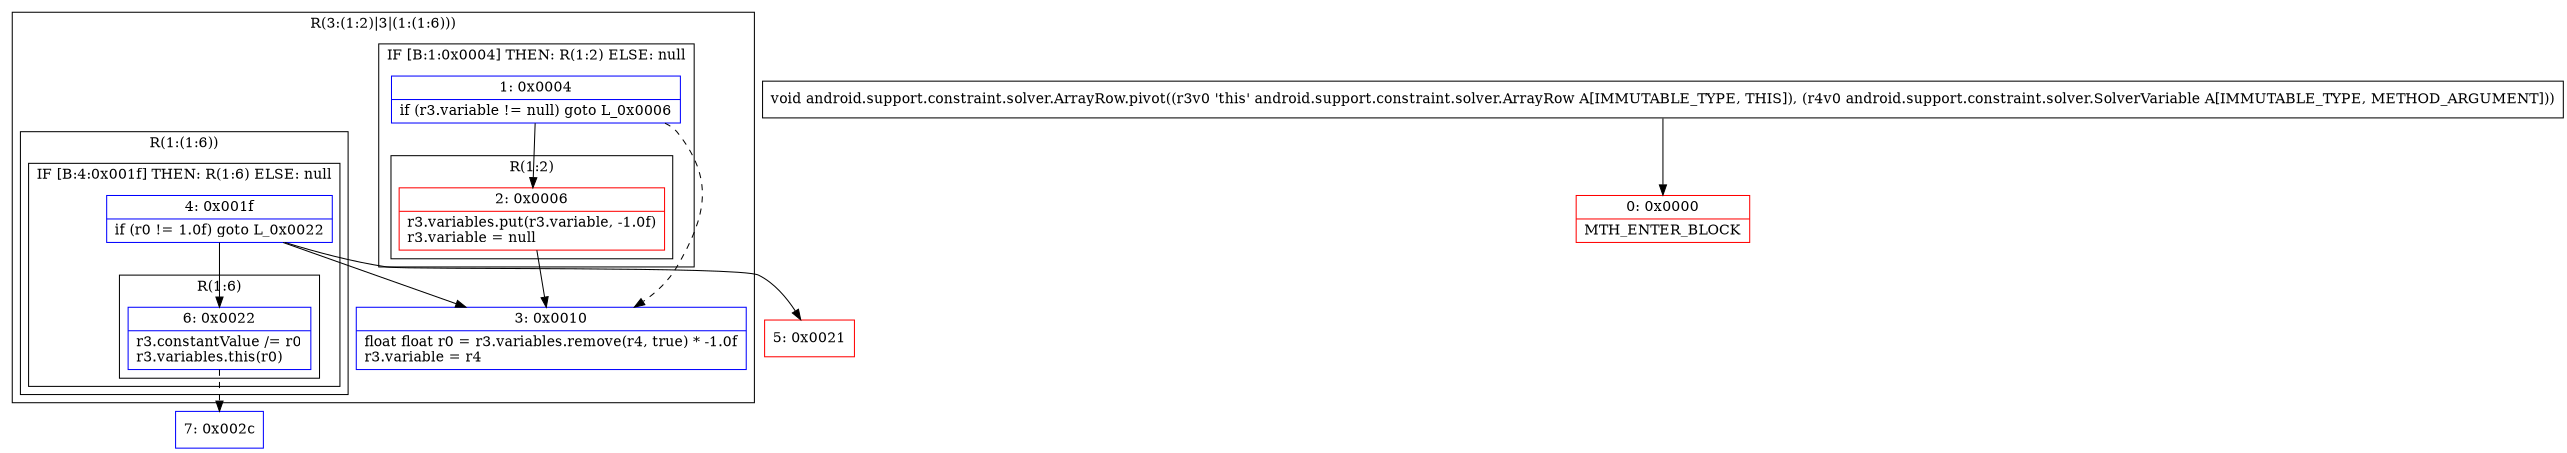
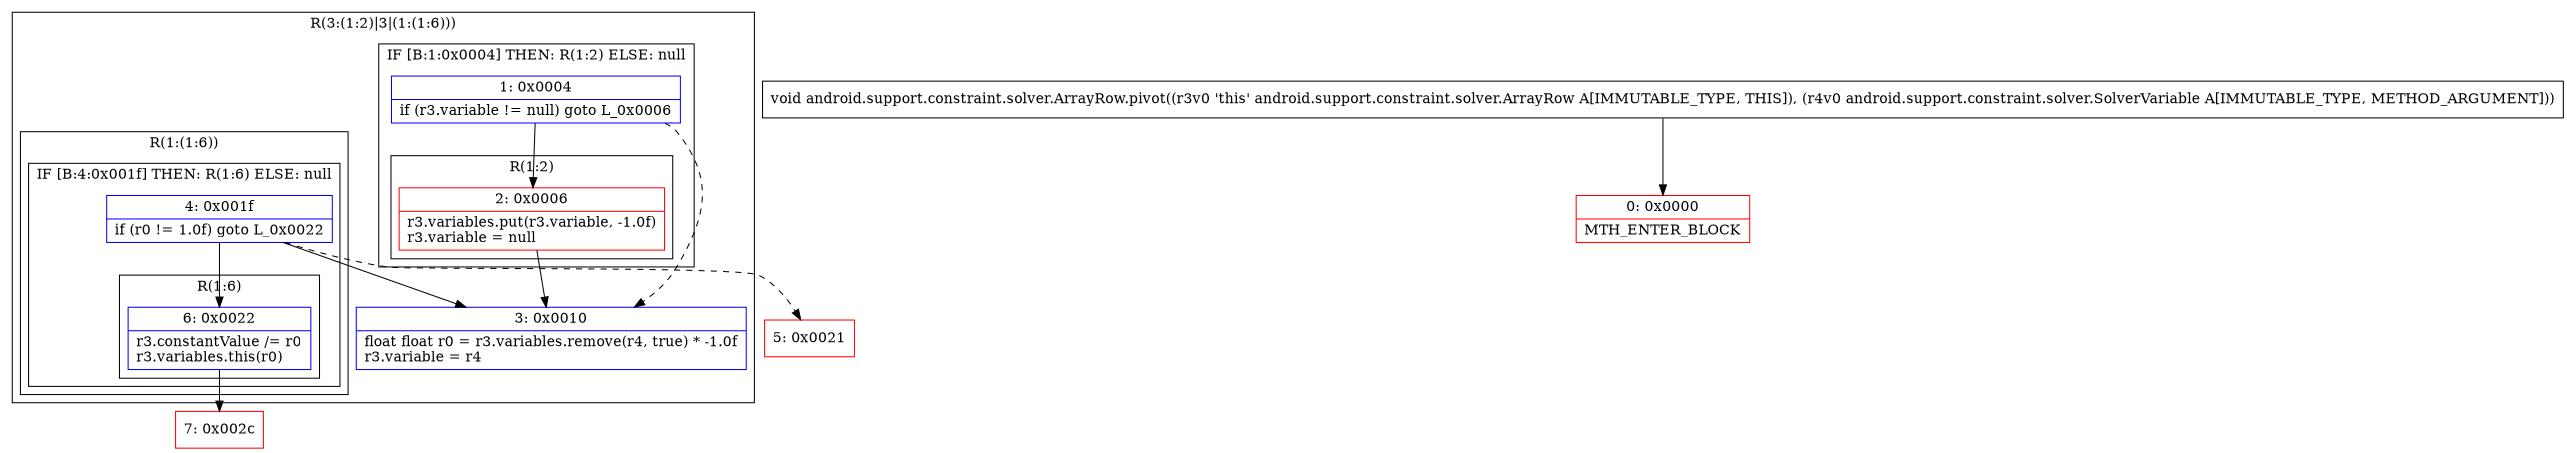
edge "4: 0x001f" -> "5: 0x0021": style solid -> dashed
edge "6: 0x0022" -> "7: 0x002c": style dashed -> solid
node "7: 0x002c": color blue -> red
